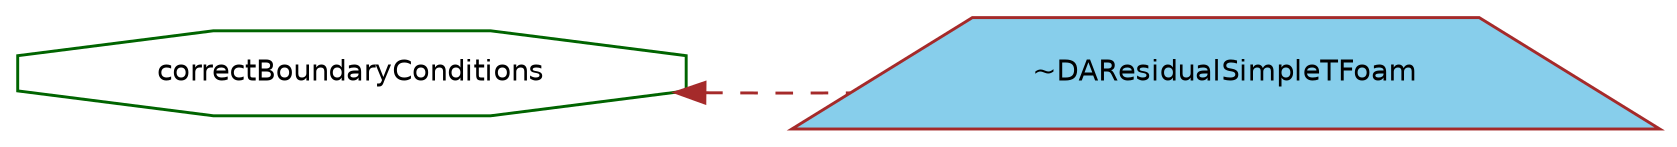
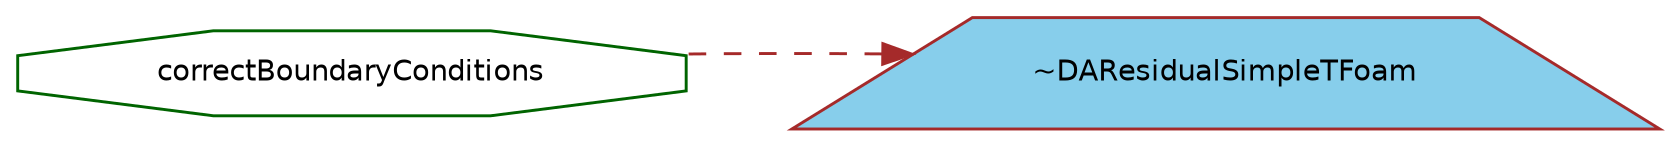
edge "~DAResidualSimpleTFoam" -> "correctBoundaryConditions": reversed
